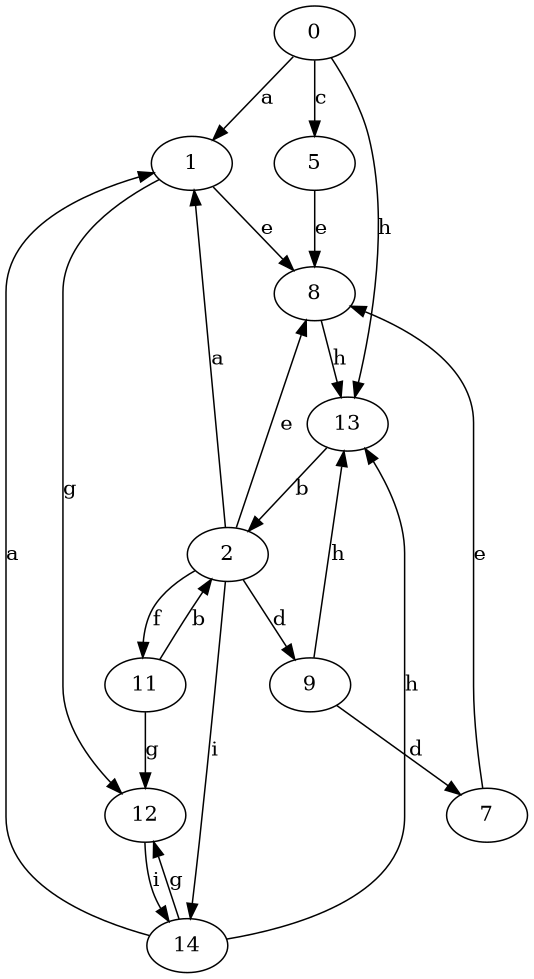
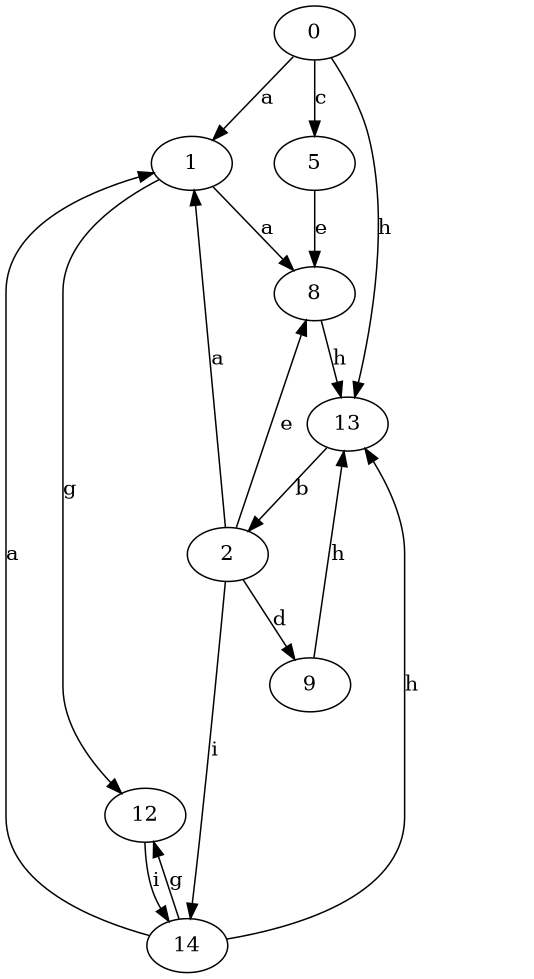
edge "1" -> "8": label "e" -> "a"
node "11": removed
node "7": removed
